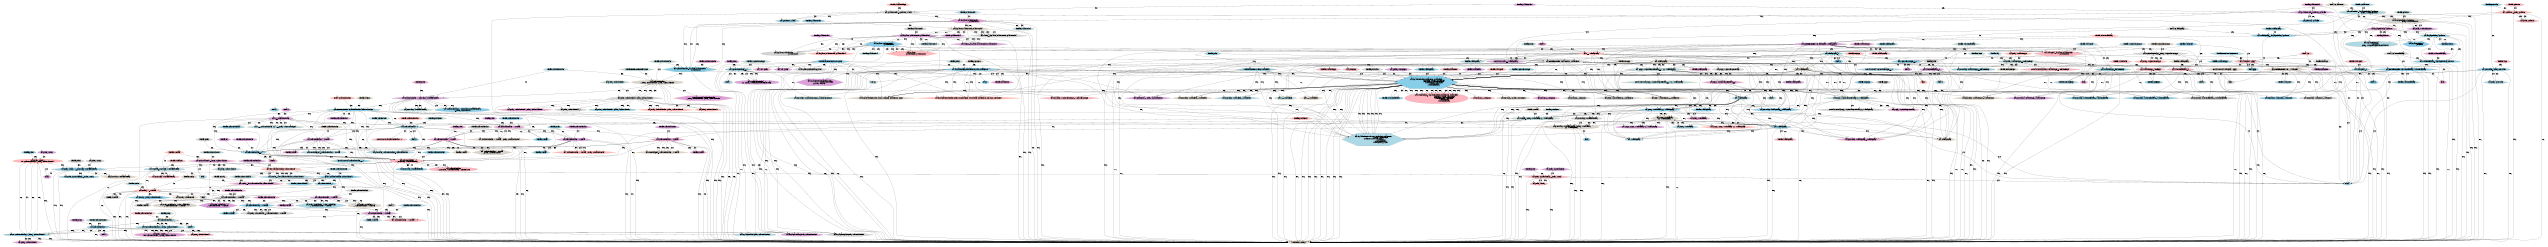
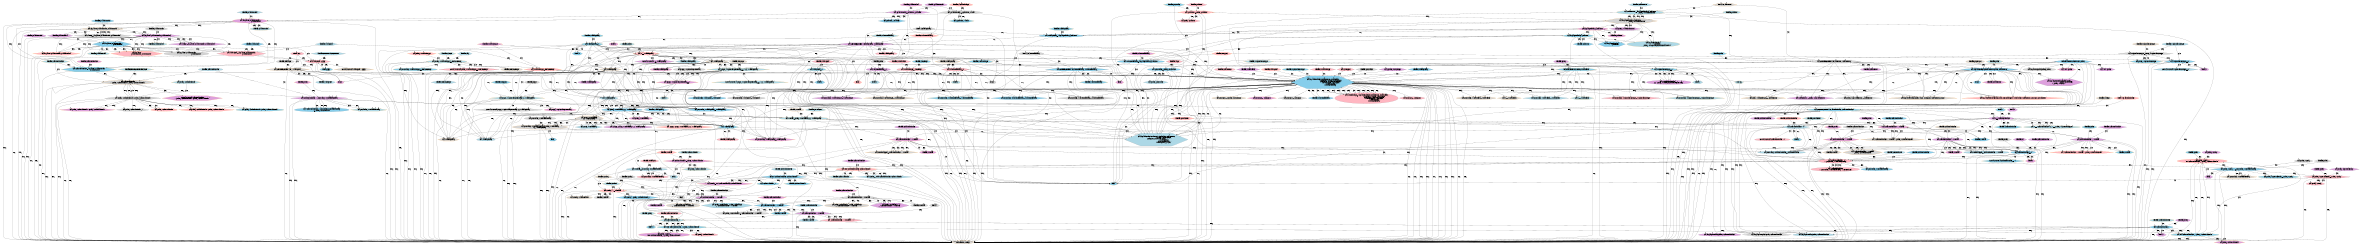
edge "(Call,u1_field_pic_flag = 0)" -> "(Call,0 == u1_field_pic_flag)": added, label "DDG:"
node "(Call,ps_seq->u1_pic_order_cnt_type)": fillcolor lightpink -> skyblue
node "(Call,u1_nal_unit_type = IDR_SLICE_NAL)": fillcolor skyblue -> lightpink
edge "(Call,u1_nal_unit_type = SLICE_NAL)" -> "(Identifier,SLICE_NAL)": removed, label "CFG:"
edge "(Identifier,SUB_BLK_SIZE)" -> "(Call,u2_first_mb_in_slice > 0)": now "(Call,0 == u2_first_mb_in_slice)" -> "(Call,u2_first_mb_in_slice > 0)"
edge "(Call,u2_mb_y = DIV(u2_first_mb_in_slice, u2_frm_wd_in_mbs))" -> "(MethodReturn,WORD32)": removed, label "DDG:"
